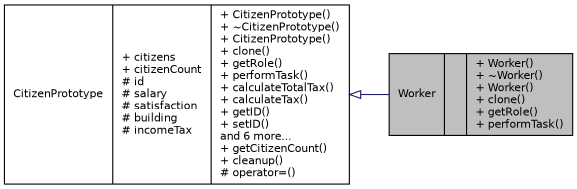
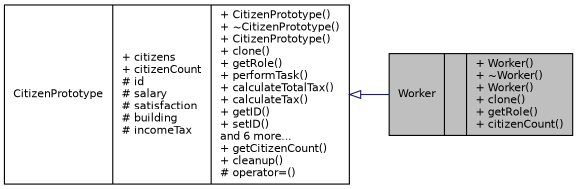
node "Worker": text "+ performTask()" -> "+ citizenCount()"
